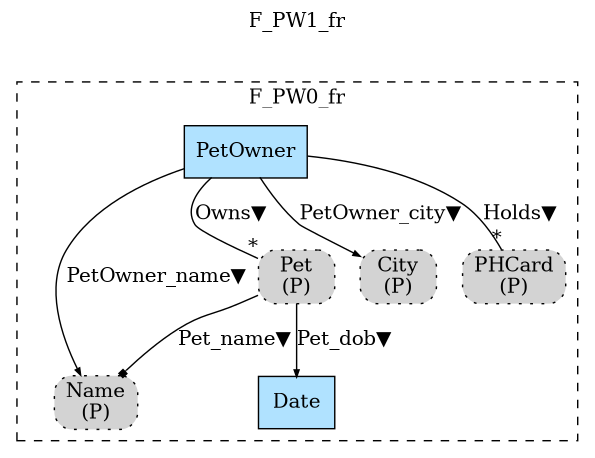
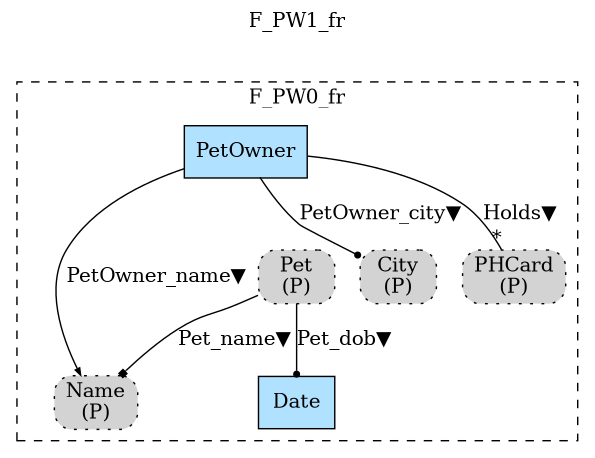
edge "PetOwner" -> "City": arrowhead normal -> dot
edge "PetOwner" -- "Pet": removed, label "Owns▼"
edge "Pet" -> "Date": arrowhead normal -> dot
